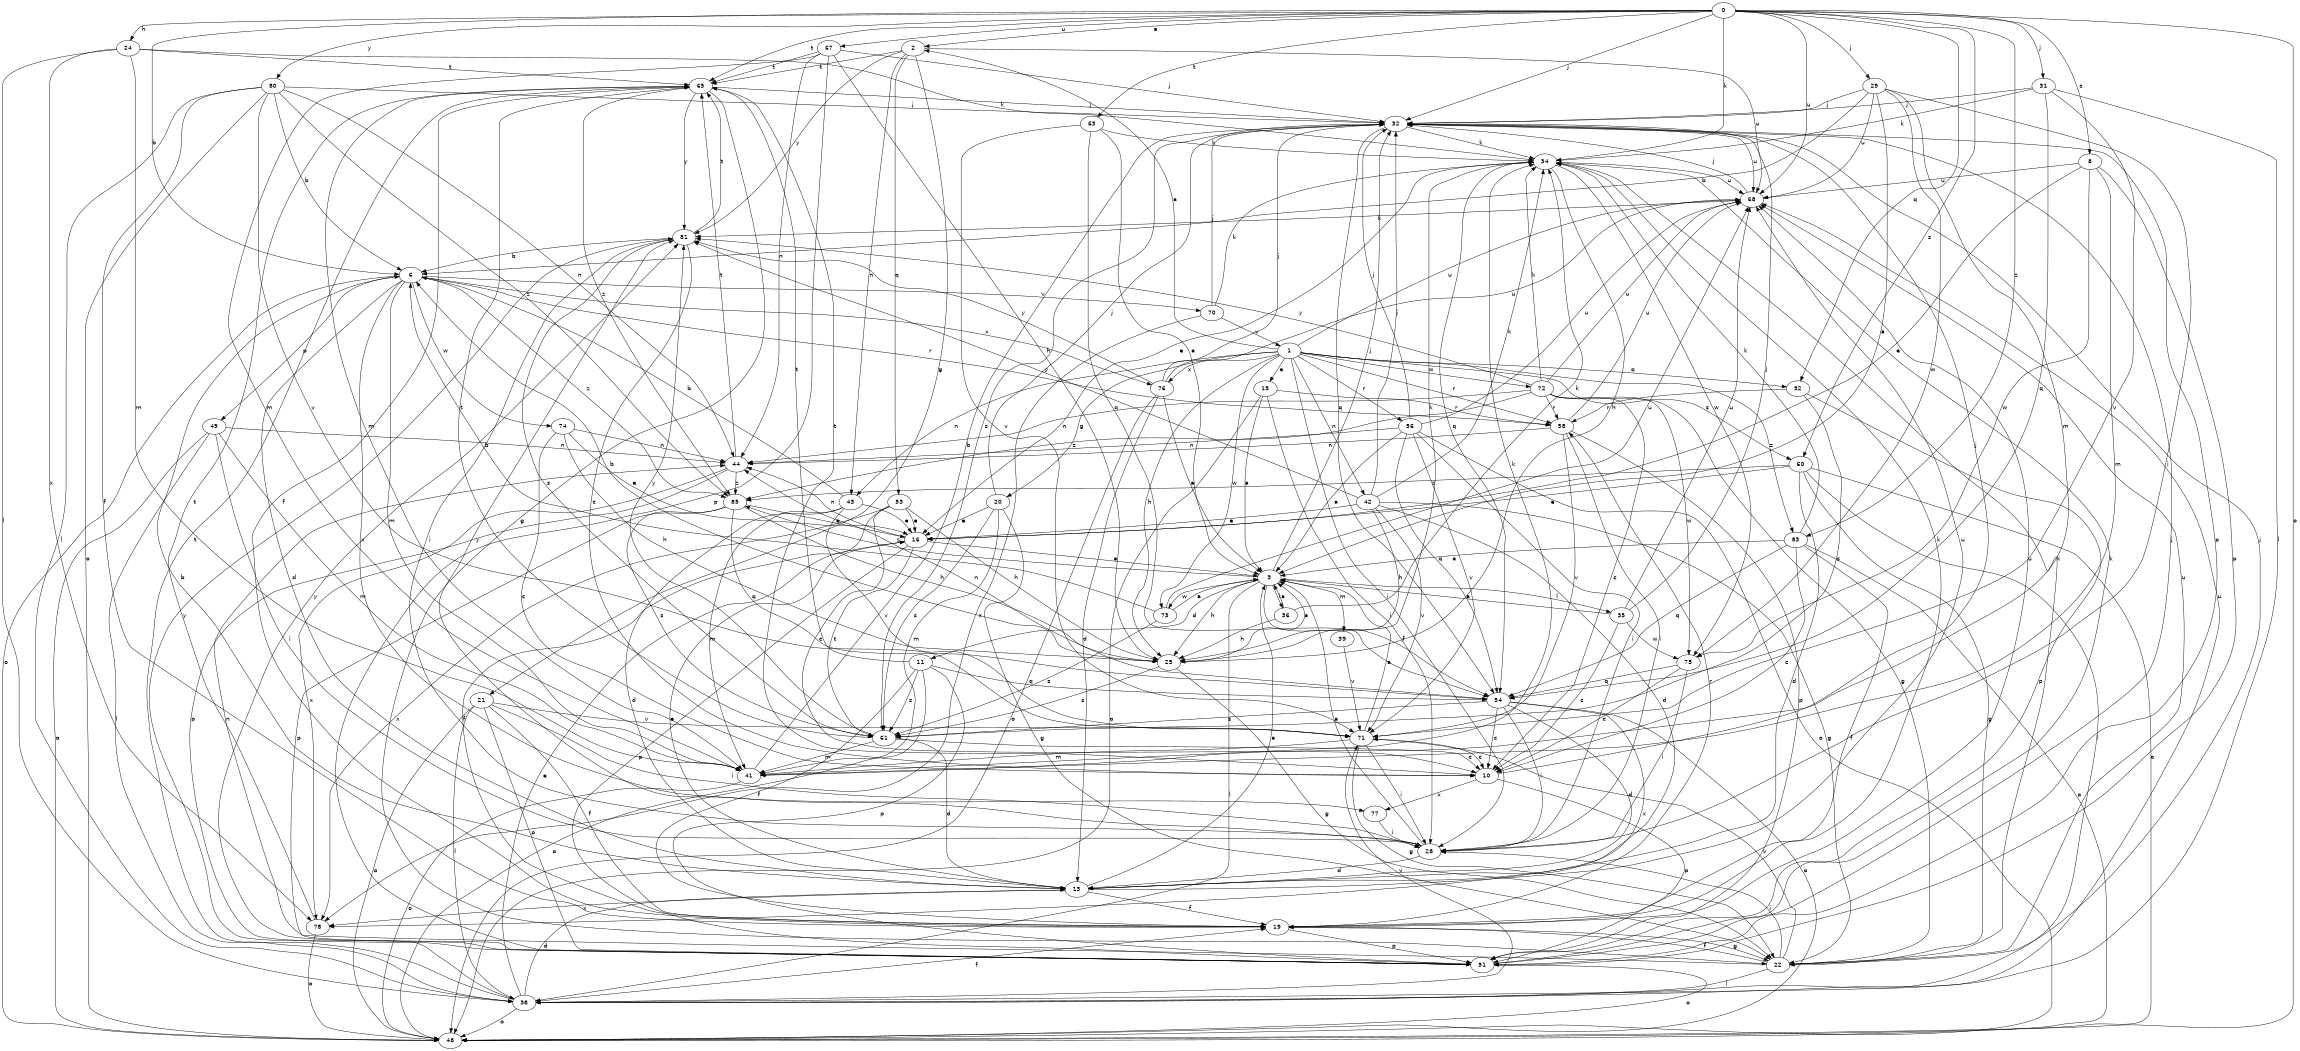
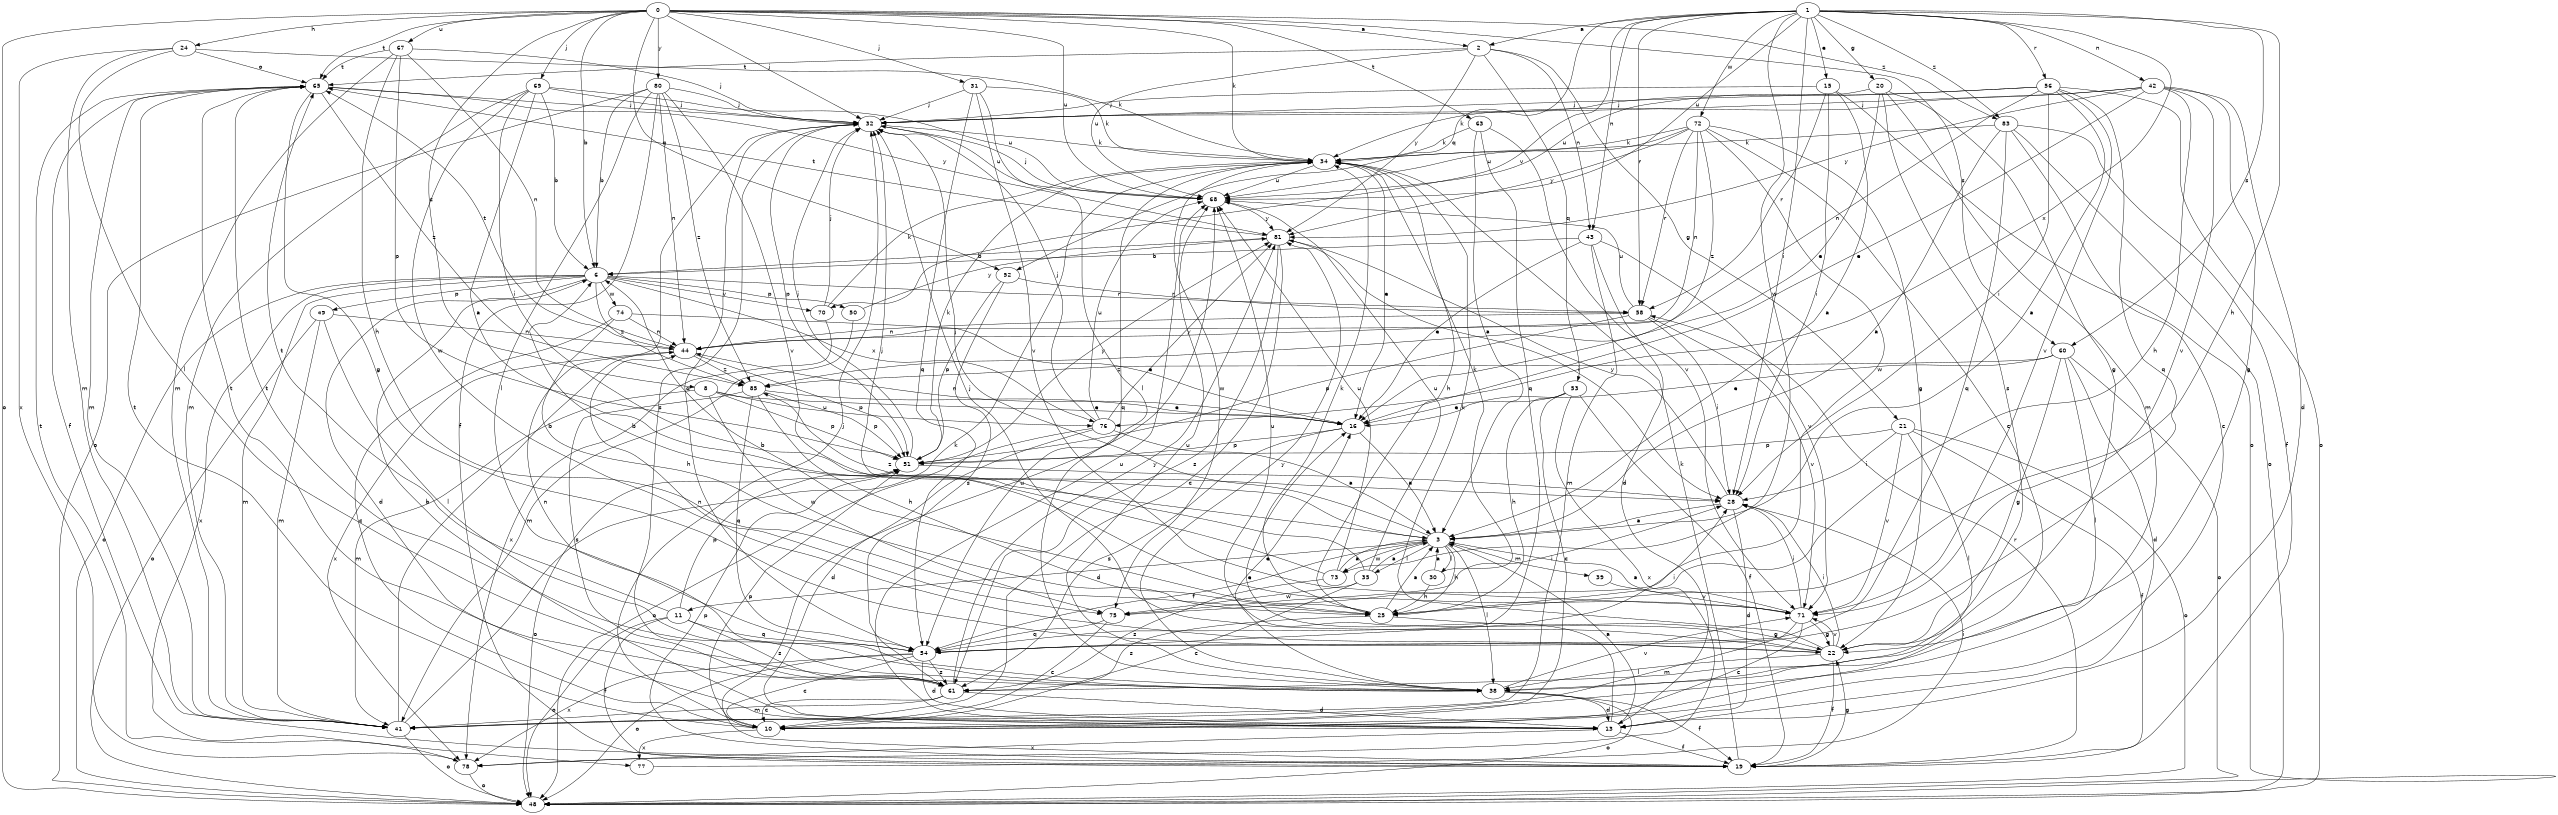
edge "24" -> "65": label "t" -> "o"
node "29": label "29" -> "69"
edge "15" -> "32": added, label "j"
edge "8" -> "68": now "8" -> "76"
edge "68" -> "81": label "k" -> "y"
node "50": added
edge "70" -> "1": reversed
node "36": label "36" -> "30"
edge "16" -> "61": label "t" -> "s"
edge "49" -> "28": now "51" -> "28"
